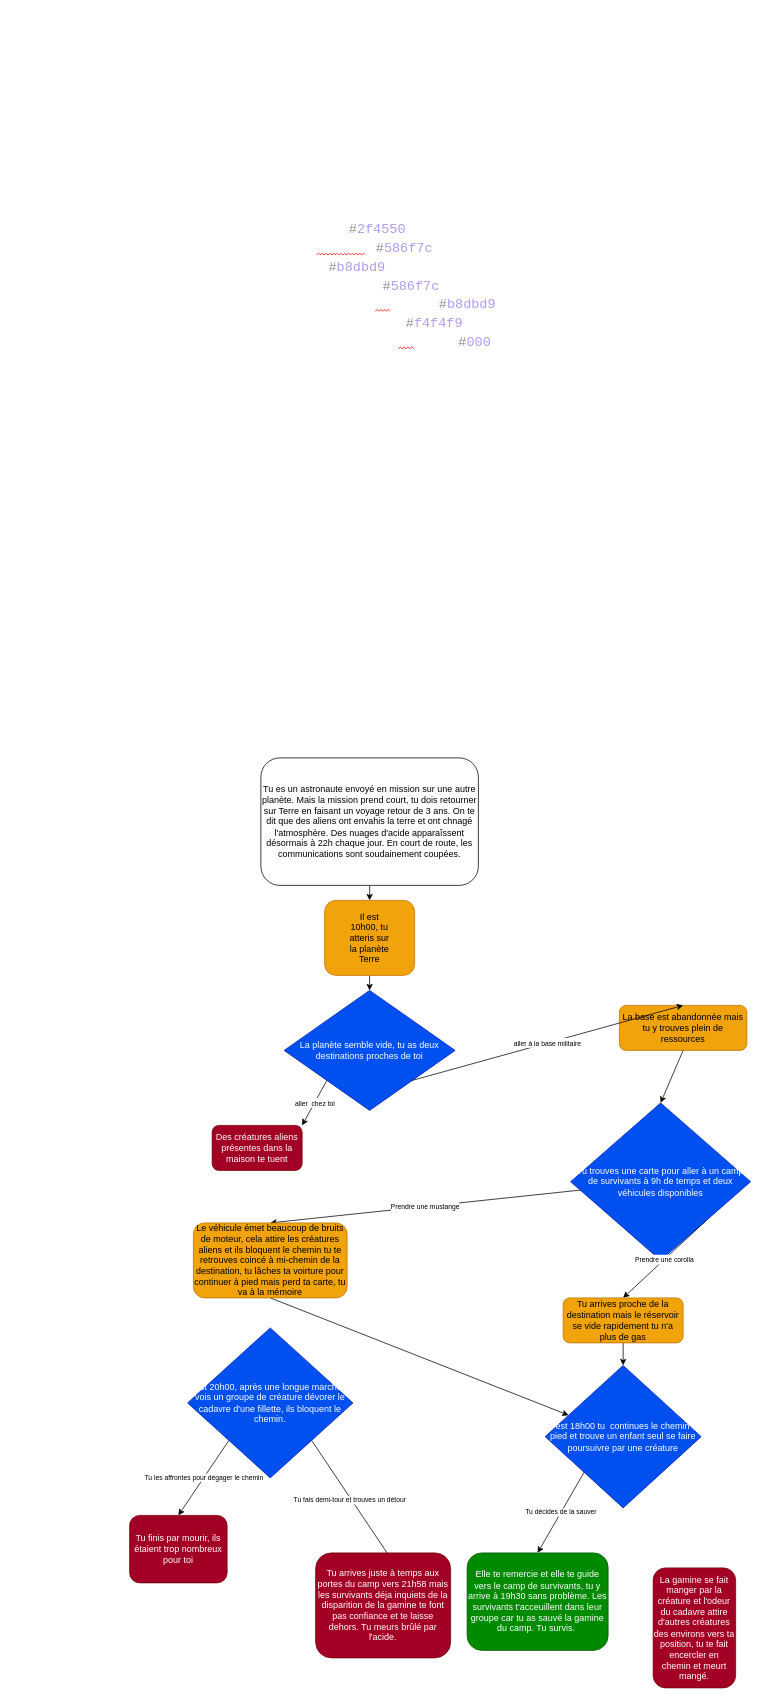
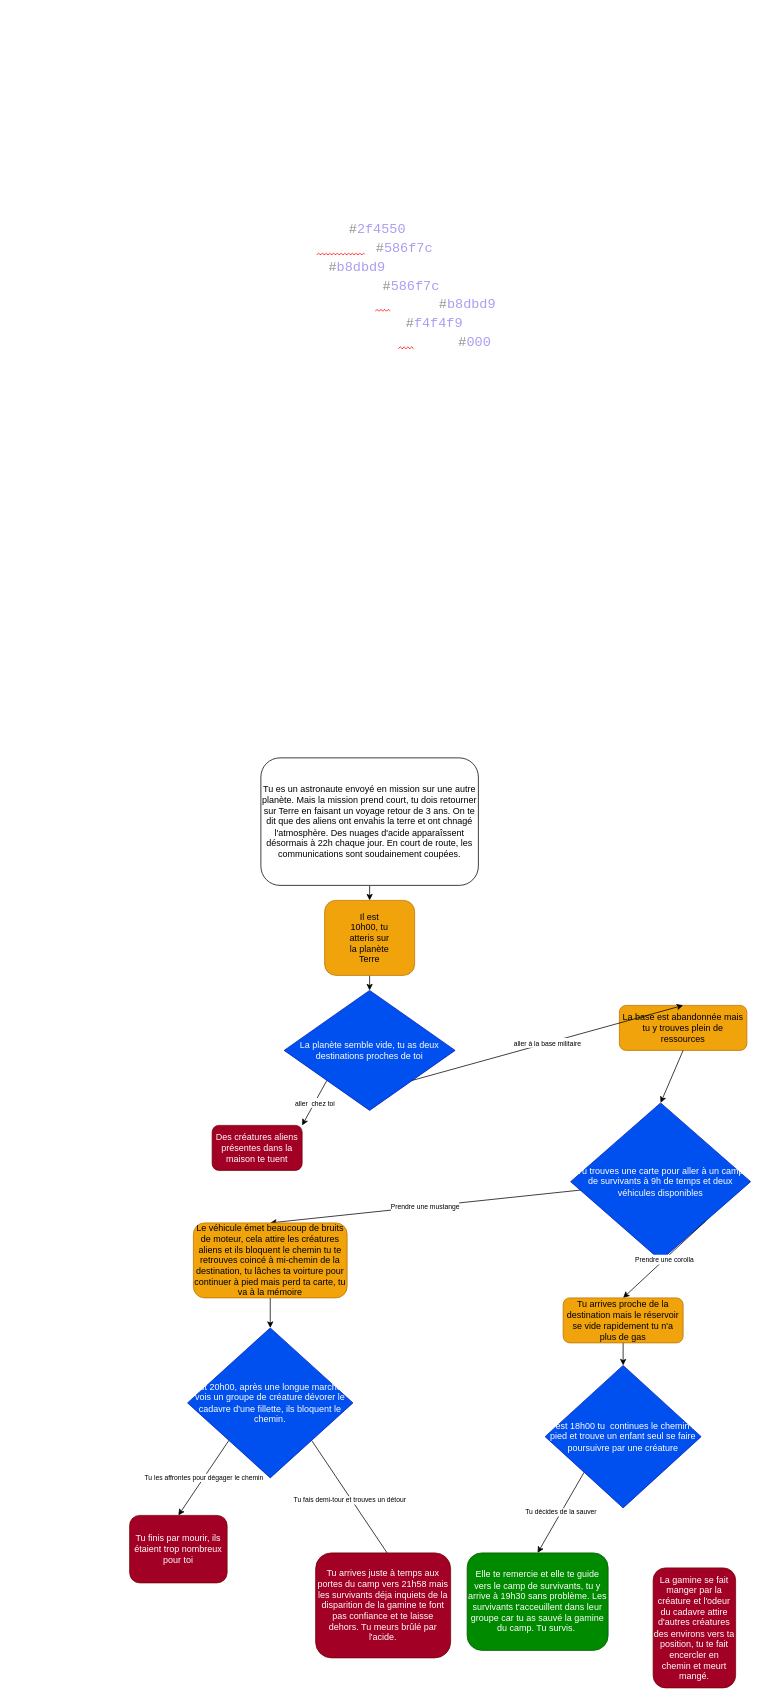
edge "Le véhicule émet beaucoup de bruits de moteur, cela attire les créatures aliens et ils bloquent le chemin tu te retrouves coincé à mi-chemin de la destination, tu lâches ta voirture pour continuer à pied mais perd ta carte, tu va à la mémoire" -> "Il est 18h00 tu continues le chemin à pied et trouve un enfant seul se faire poursuivre par une créature": now "Le véhicule émet beaucoup de bruits de moteur, cela attire les créatures aliens et ils bloquent le chemin tu te retrouves coincé à mi-chemin de la destination, tu lâches ta voirture pour continuer à pied mais perd ta carte, tu va à la mémoire" -> "Il est 20h00, après une longue marche tu vois un groupe de créature dévorer le cadavre d'une fillette, ils bloquent le chemin."
